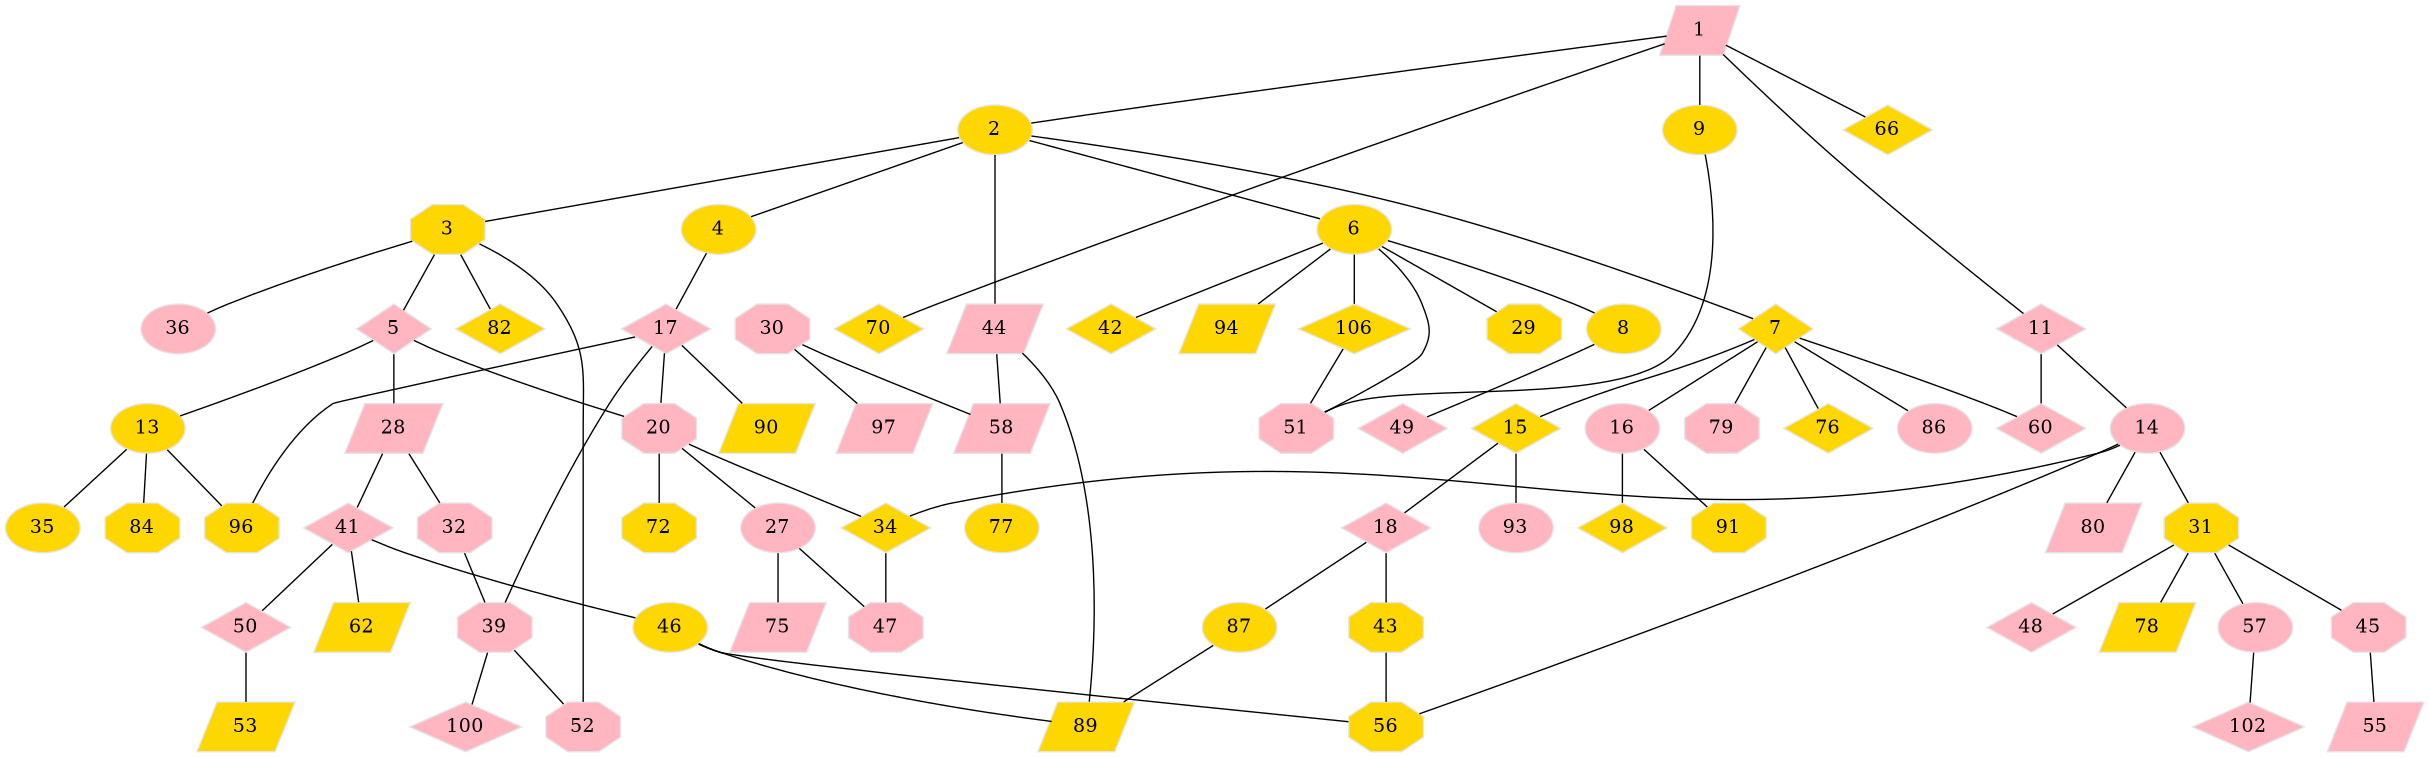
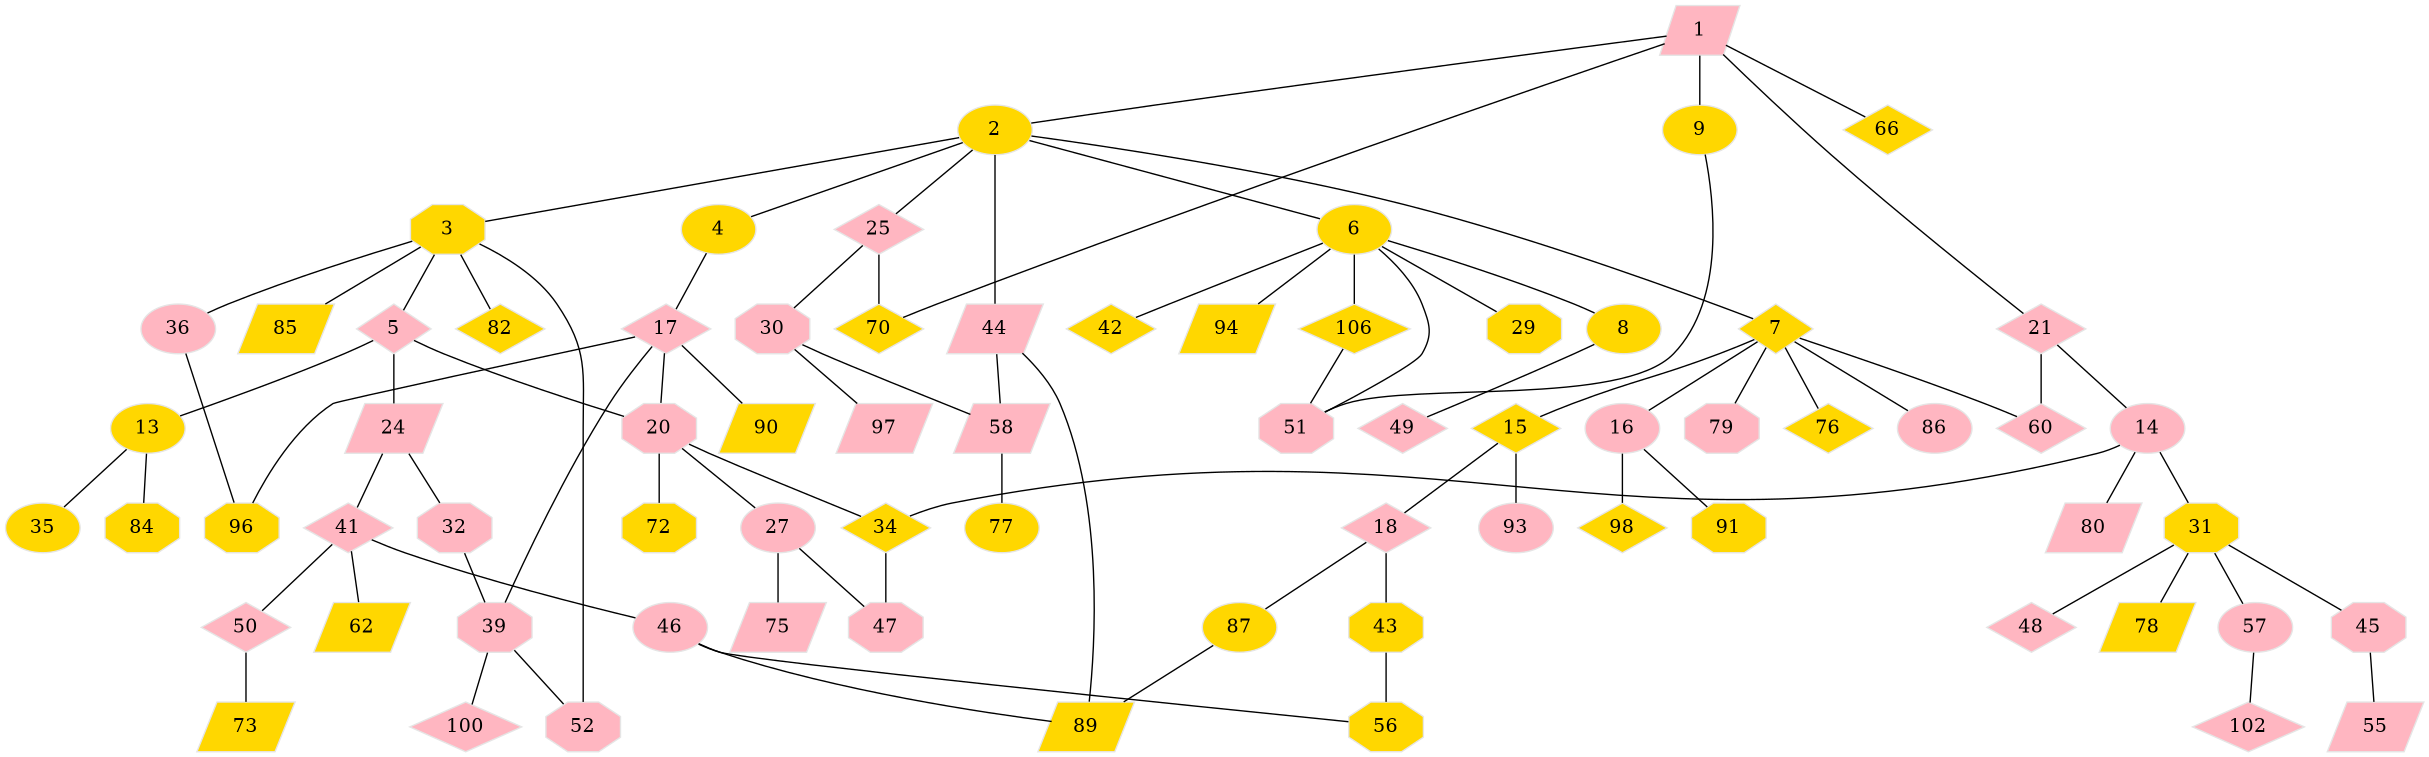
node "25": added
node "85": added
node "11": label "11" -> "21"
node "28": label "28" -> "24"
edge "13" -- "96": now "36" -- "96"
edge "14" -- "56": removed
node "46": fillcolor gold -> lightpink
node "53": label "53" -> "73"
